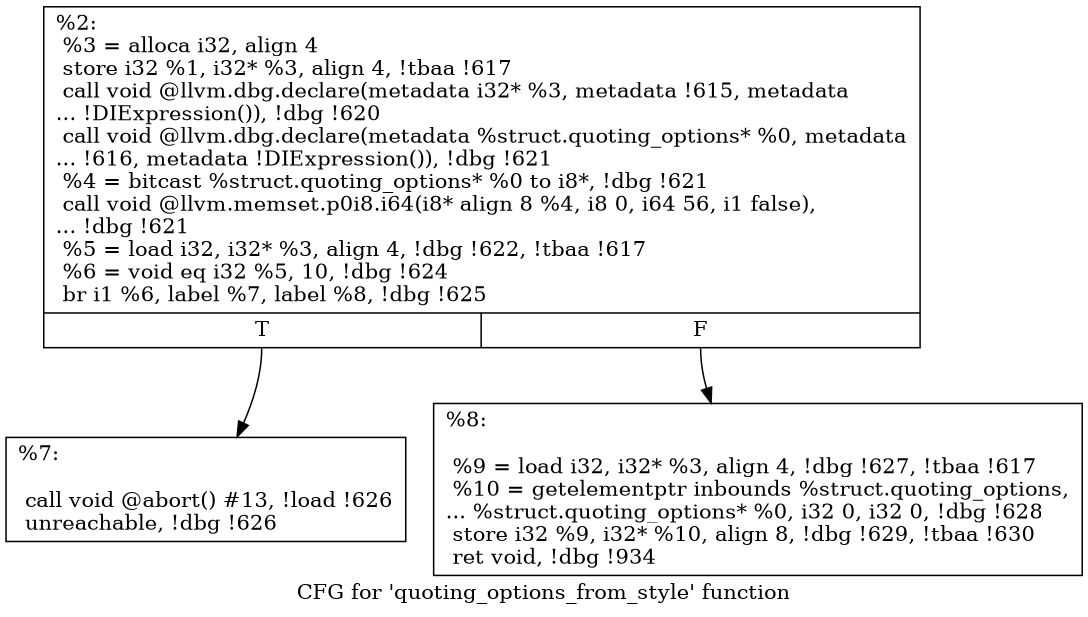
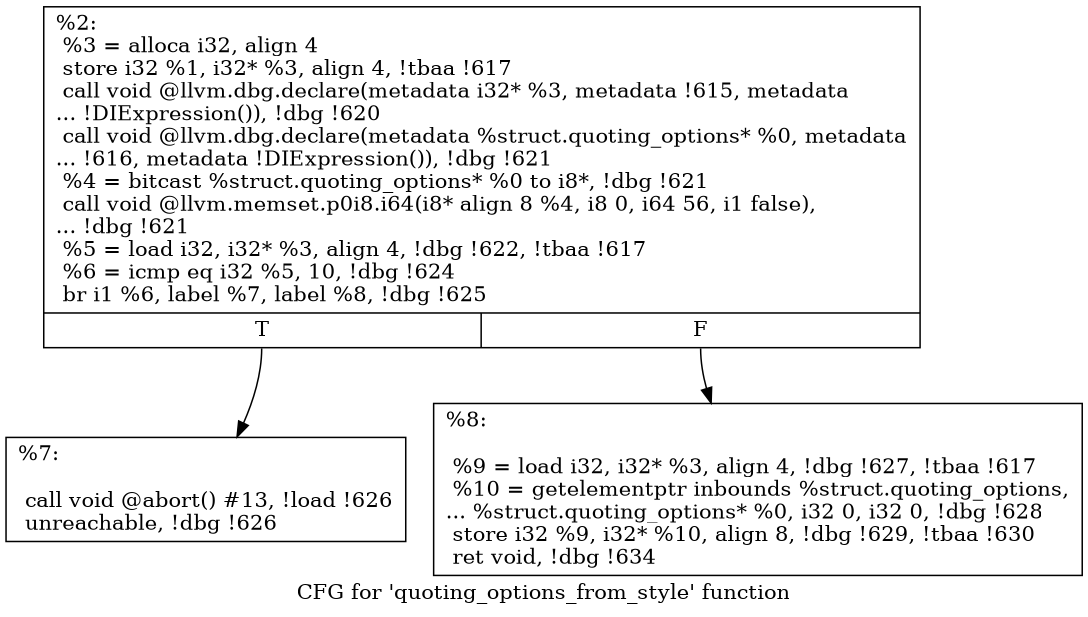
node "%2:": text "%6 = void eq i32 %5, 10, !dbg !624" -> "%6 = icmp eq i32 %5, 10, !dbg !624"
node "%8:": text "ret void, !dbg !934" -> "ret void, !dbg !634"
